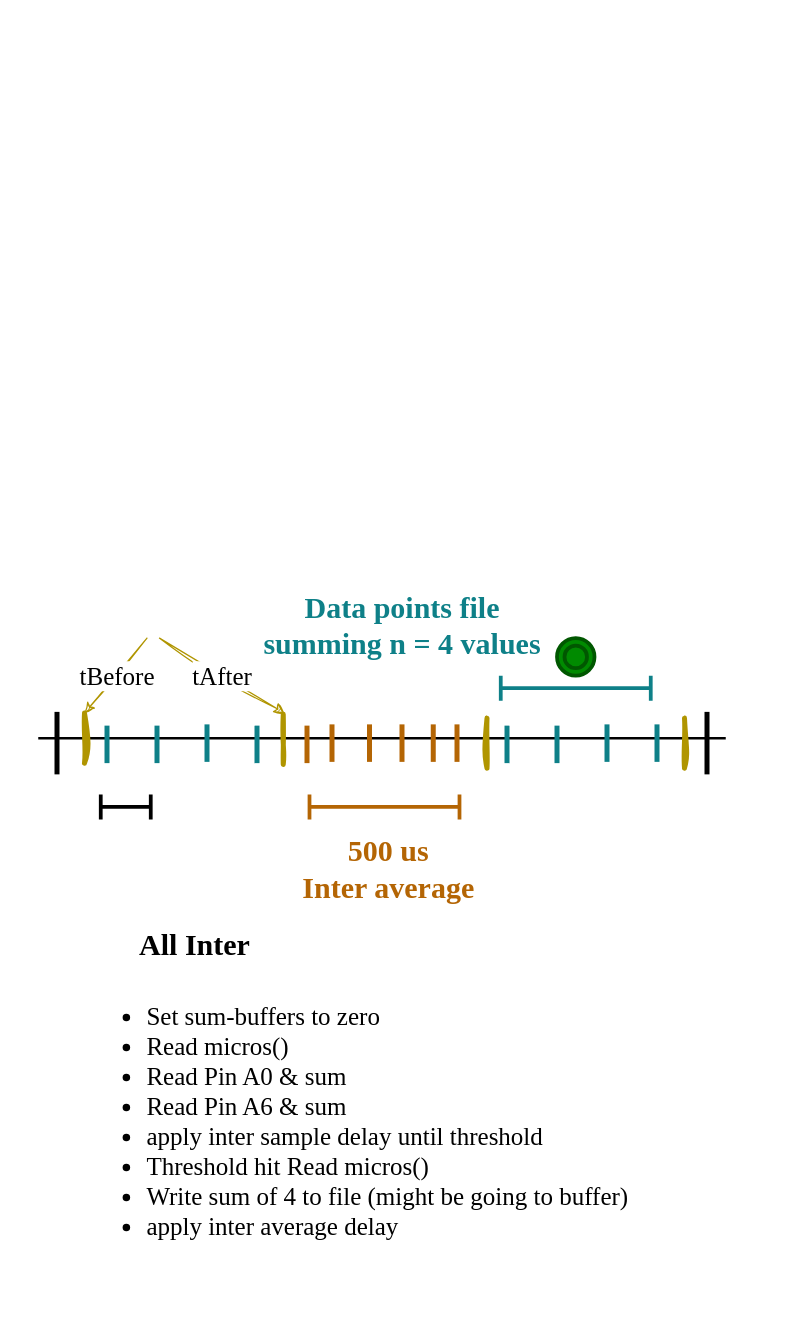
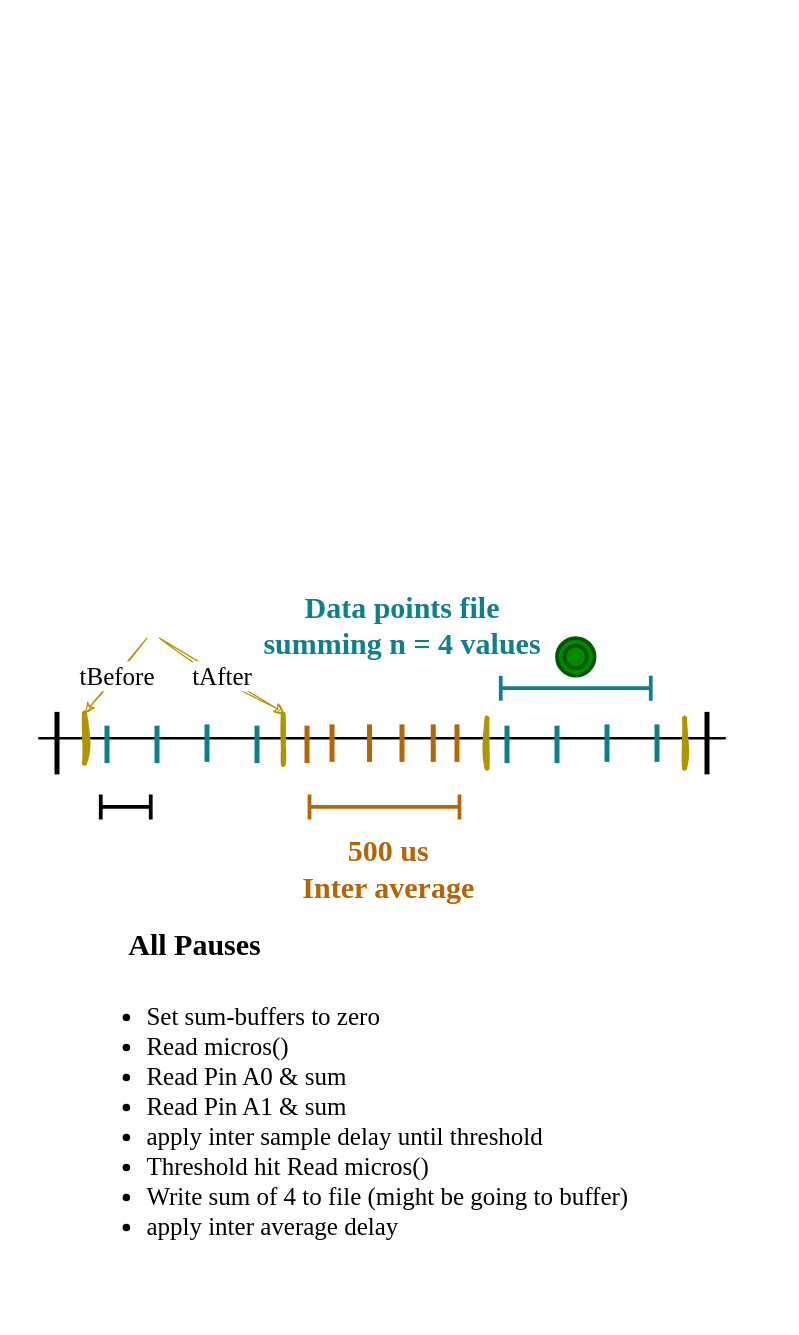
node "All Inter": label "All Inter" -> "All Pauses"
node "Set sum-buffers to zero Read micros() Read Pin A0 & sum Read Pin A6 & sum apply inter sample delay until threshold Threshold hit Read micros() Write sum of 4 to file (might be going to buffer) apply inter average delay": label "Set sum-buffers to zero Read micros() Read Pin A0 & sum Read Pin A6 & sum apply inter sample delay until threshold Threshold hit Read micros() Write sum of 4 to file (might be going to buffer) apply inter average delay" -> "Set sum-buffers to zero Read micros() Read Pin A0 & sum Read Pin A1 & sum apply inter sample delay until threshold Threshold hit Read micros() Write sum of 4 to file (might be going to buffer) apply inter average delay"
